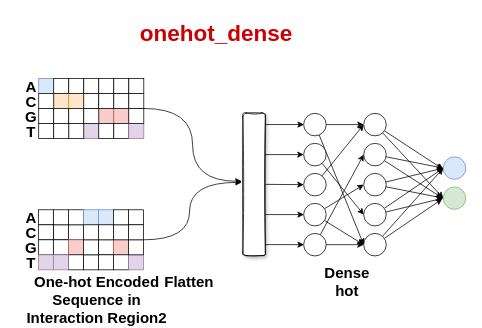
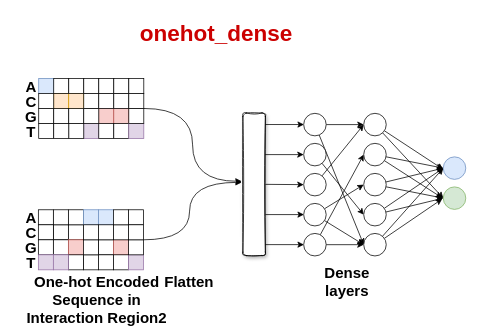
node "Dense hot": label "Dense hot" -> "Dense layers"
